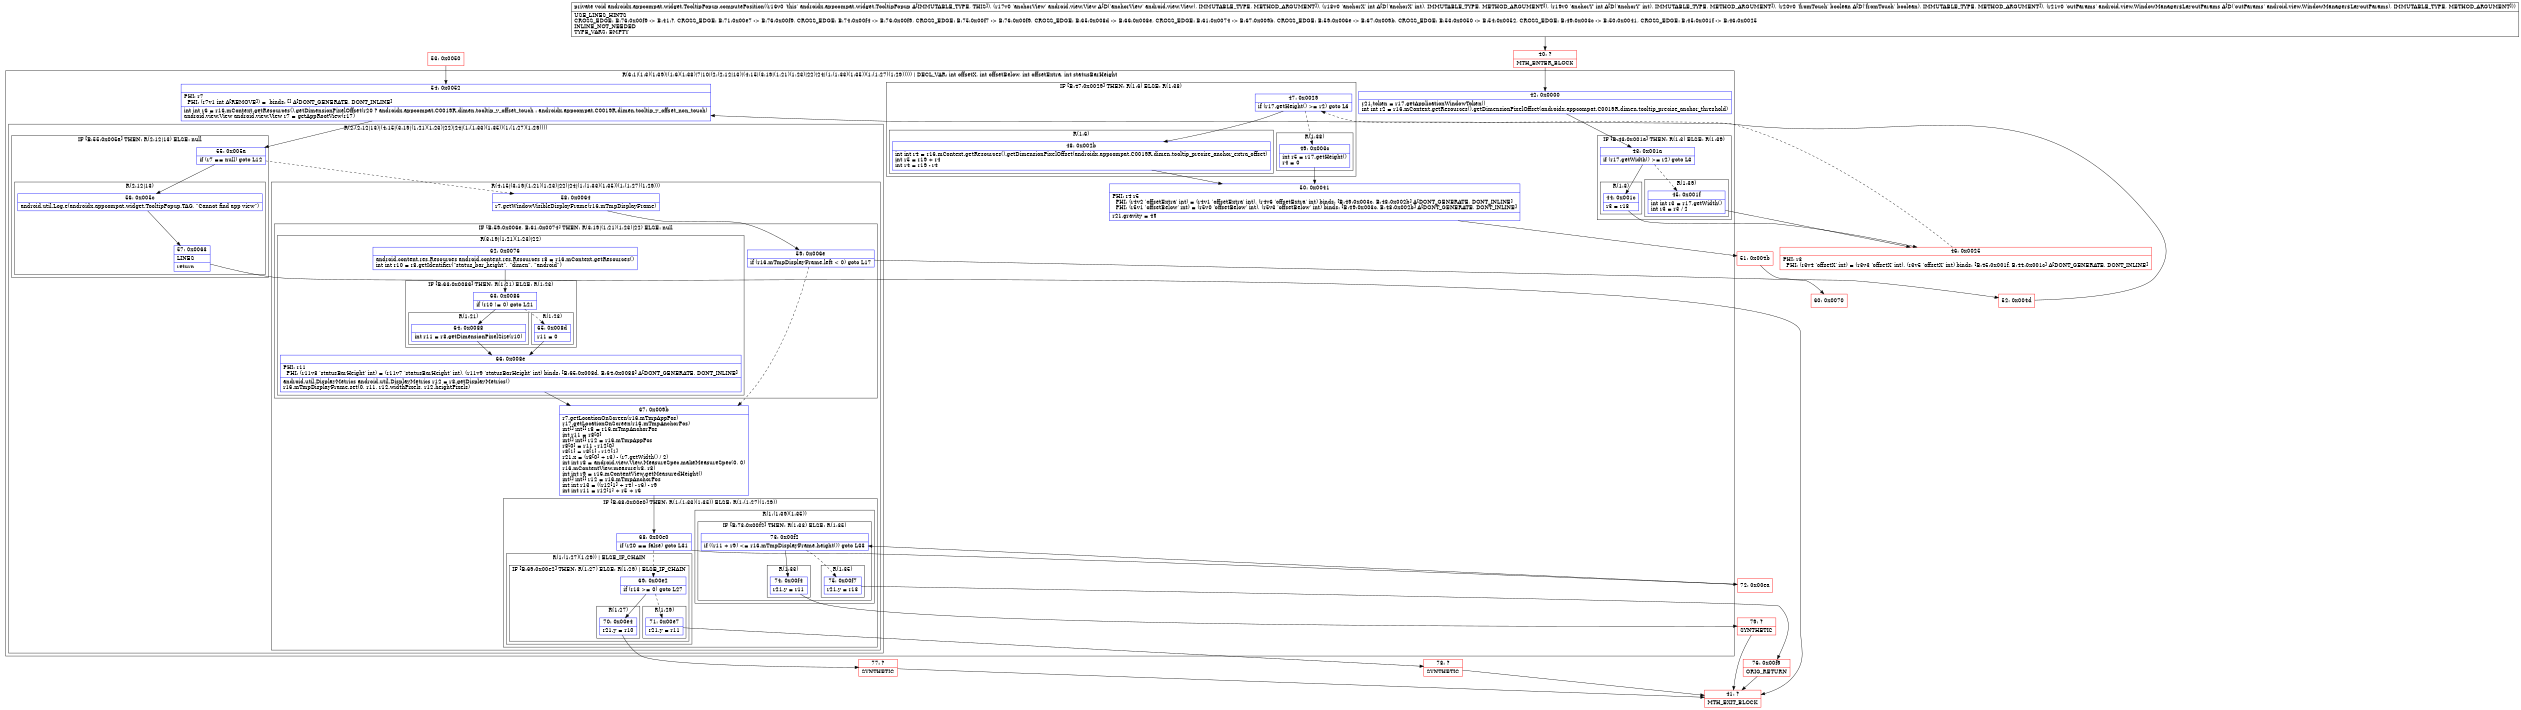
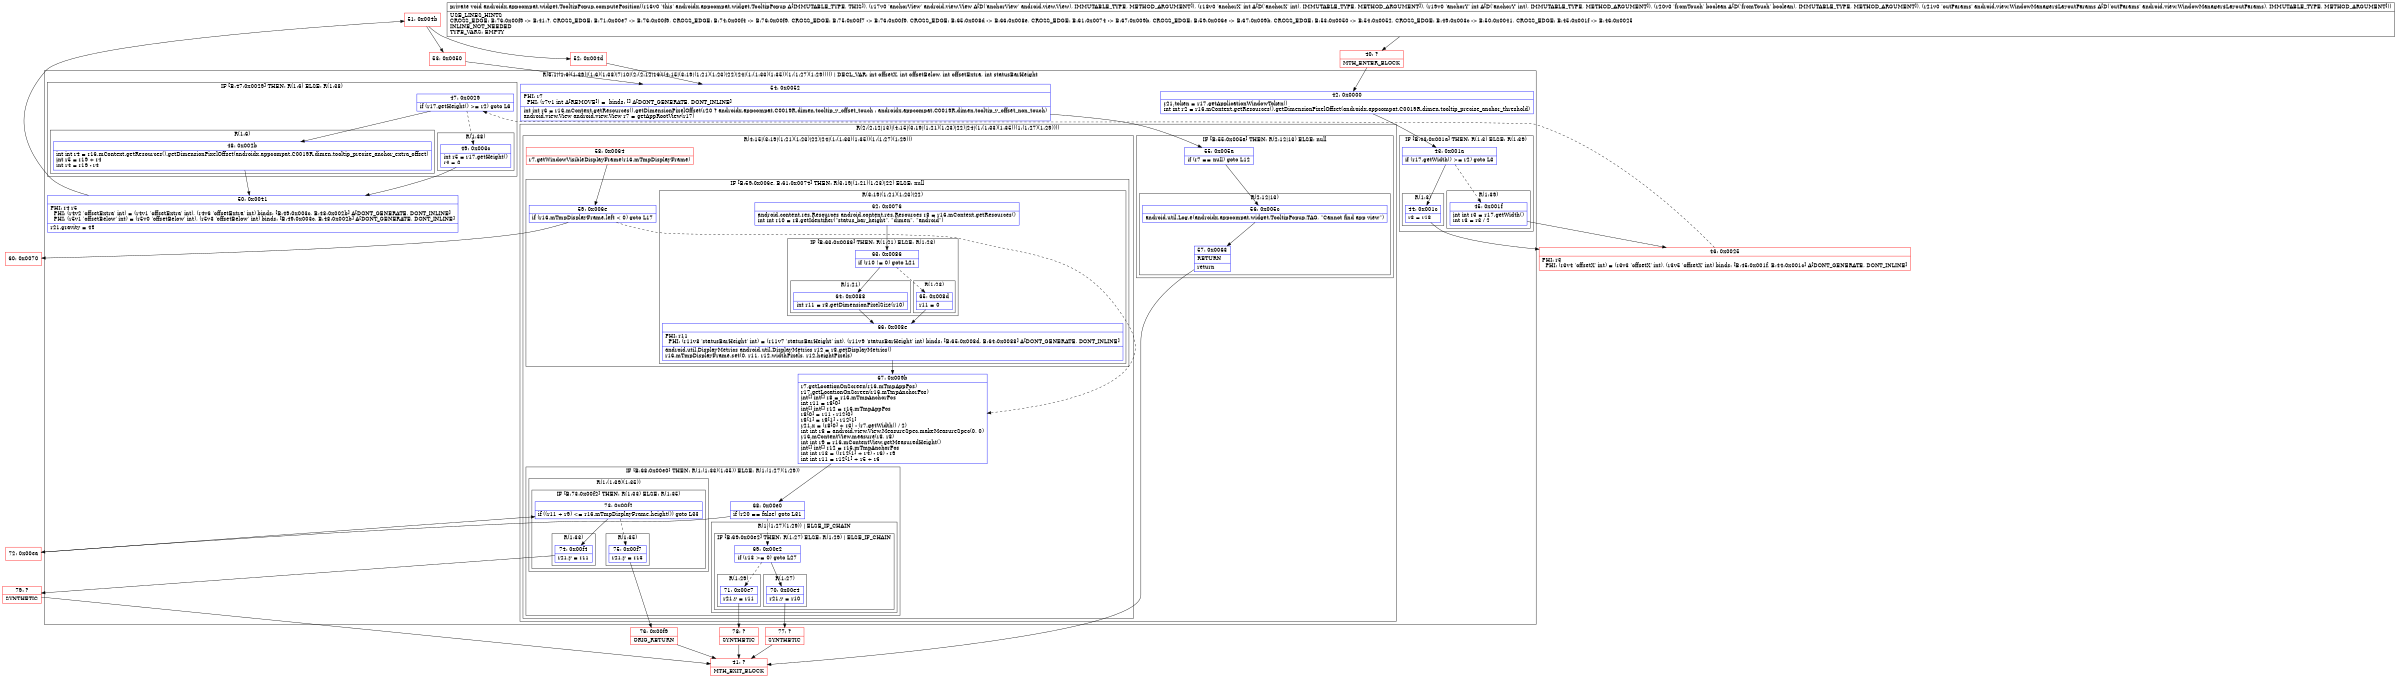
edge "51: 0x004b" -> "53: 0x0050": added
edge "55: 0x005a" -> "58: 0x0064": removed
node "58: 0x0064": color blue -> red
node "57: 0x0063": text "LINES" -> "RETURN"
